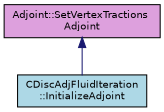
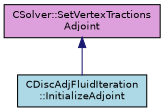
node "Adjoint::SetVertexTractions Adjoint": label "Adjoint::SetVertexTractions Adjoint" -> "CSolver::SetVertexTractions Adjoint"
